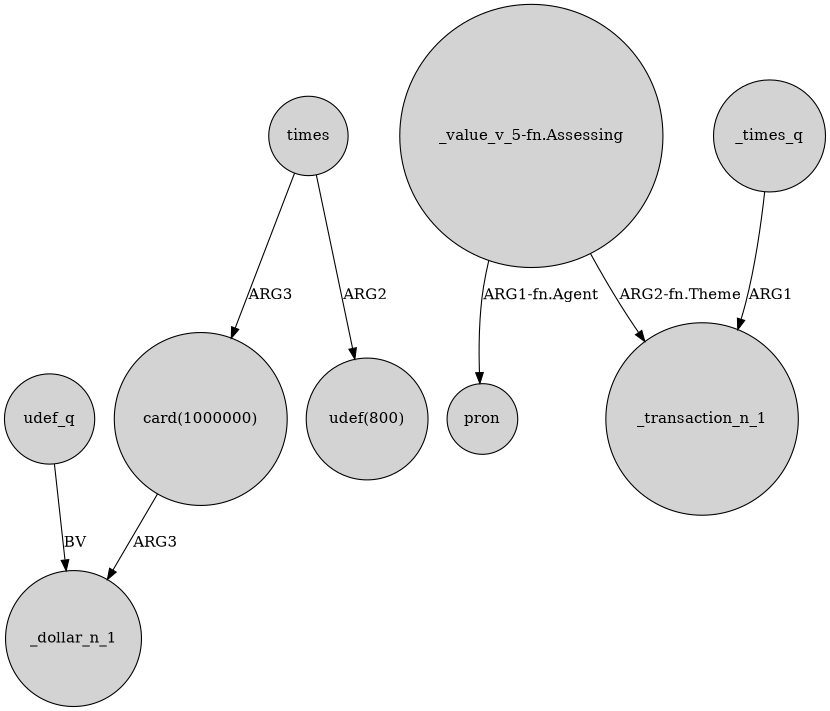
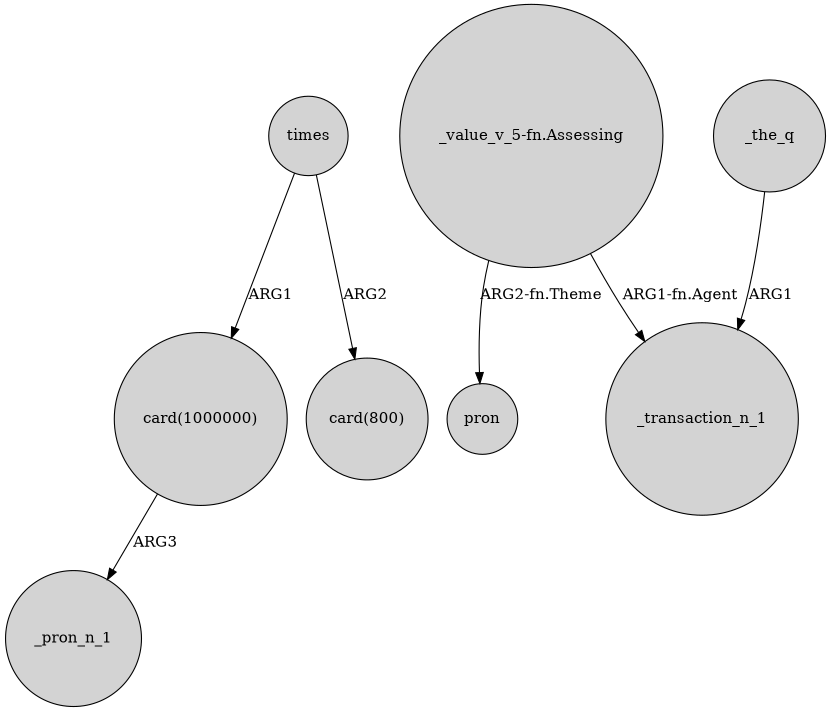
node "_times_q": label "_times_q" -> "_the_q"
edge "times" -> "card(1000000)": label "ARG3" -> "ARG1"
edge "_value_v_5-fn.Assessing" -> "pron": label "ARG1-fn.Agent" -> "ARG2-fn.Theme"
edge "_value_v_5-fn.Assessing" -> "_transaction_n_1": label "ARG2-fn.Theme" -> "ARG1-fn.Agent"
node "udef_q": removed
node "udef(800)": label "udef(800)" -> "card(800)"
node "_dollar_n_1": label "_dollar_n_1" -> "_pron_n_1"
